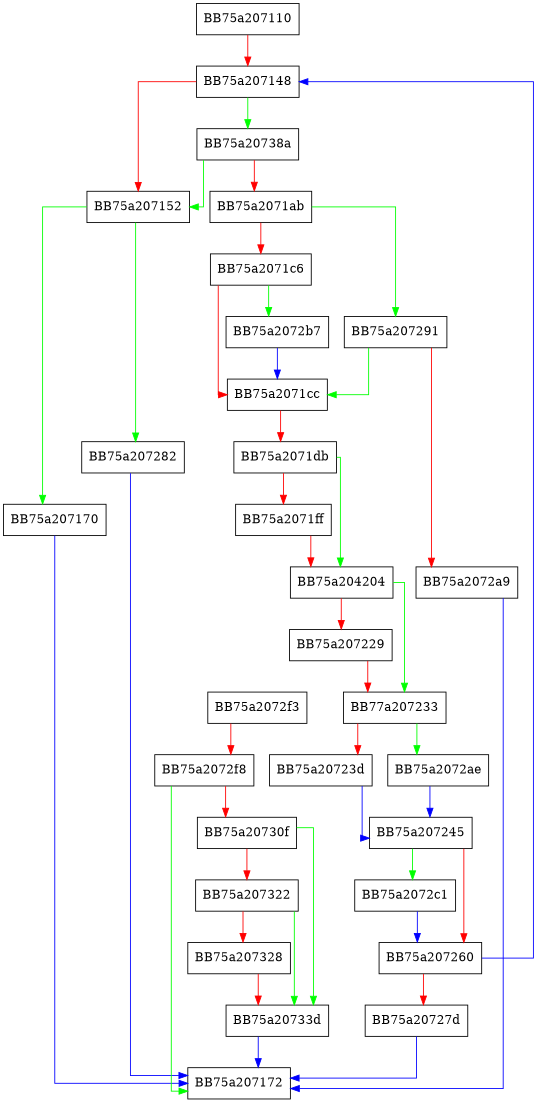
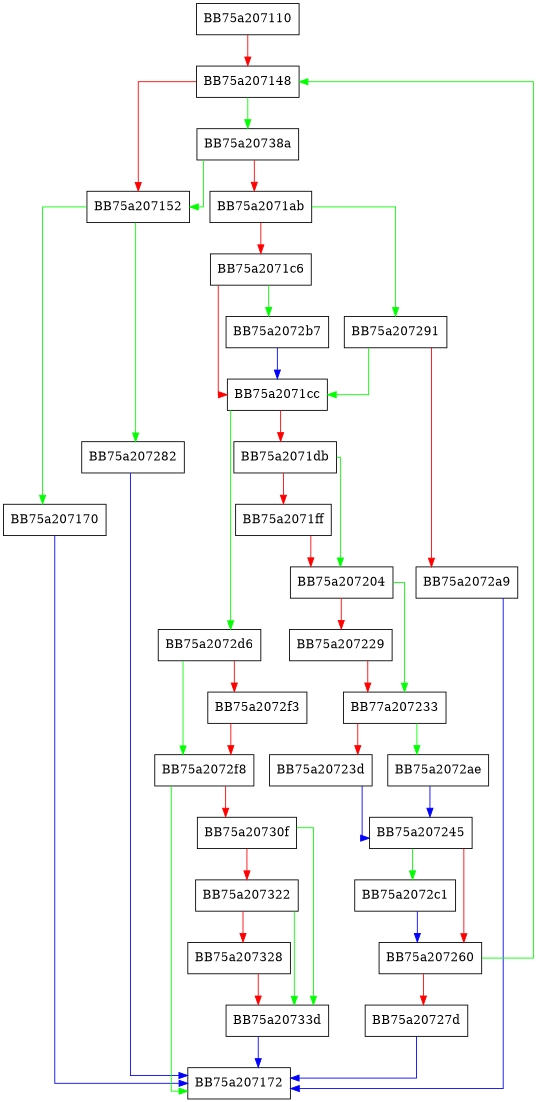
edge "BB75a207260" -> "BB75a207148": color blue -> green
node "BB75a204204": label "BB75a204204" -> "BB75a207204"
node "BB75a2072d6": added
